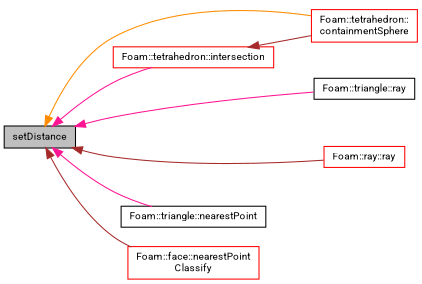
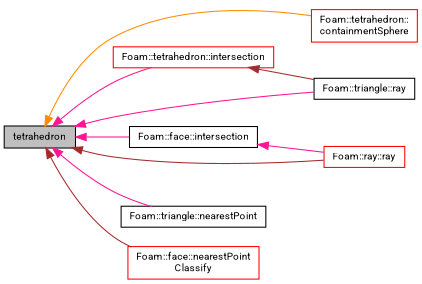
edge "Foam::tetrahedron:: containmentSphere" -> "Foam::tetrahedron::intersection": now "Foam::triangle::ray" -> "Foam::tetrahedron::intersection"
node "setDistance": label "setDistance" -> "tetrahedron"
node "Foam::face::intersection": added
